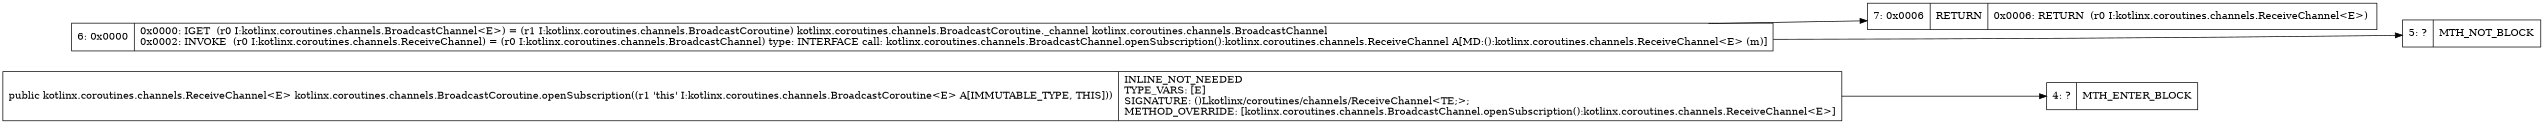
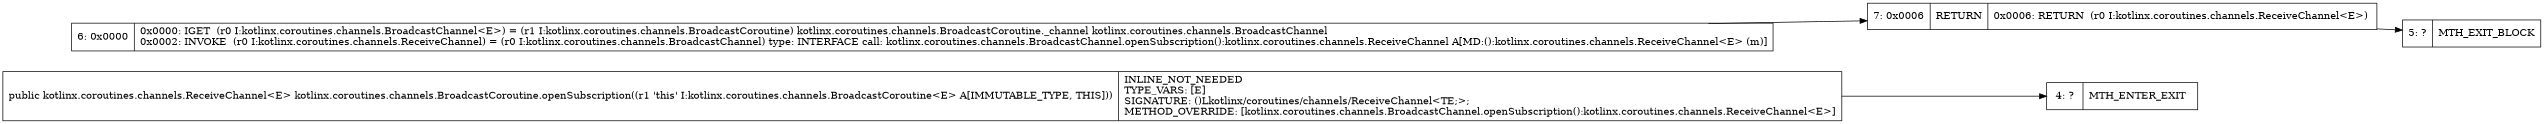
node "5: ?": text "MTH_NOT_BLOCK" -> "MTH_EXIT_BLOCK"
edge "6: 0x0000" -> "5: ?": now "7: 0x0006" -> "5: ?"
node "4: ?": text "MTH_ENTER_BLOCK" -> "MTH_ENTER_EXIT"
